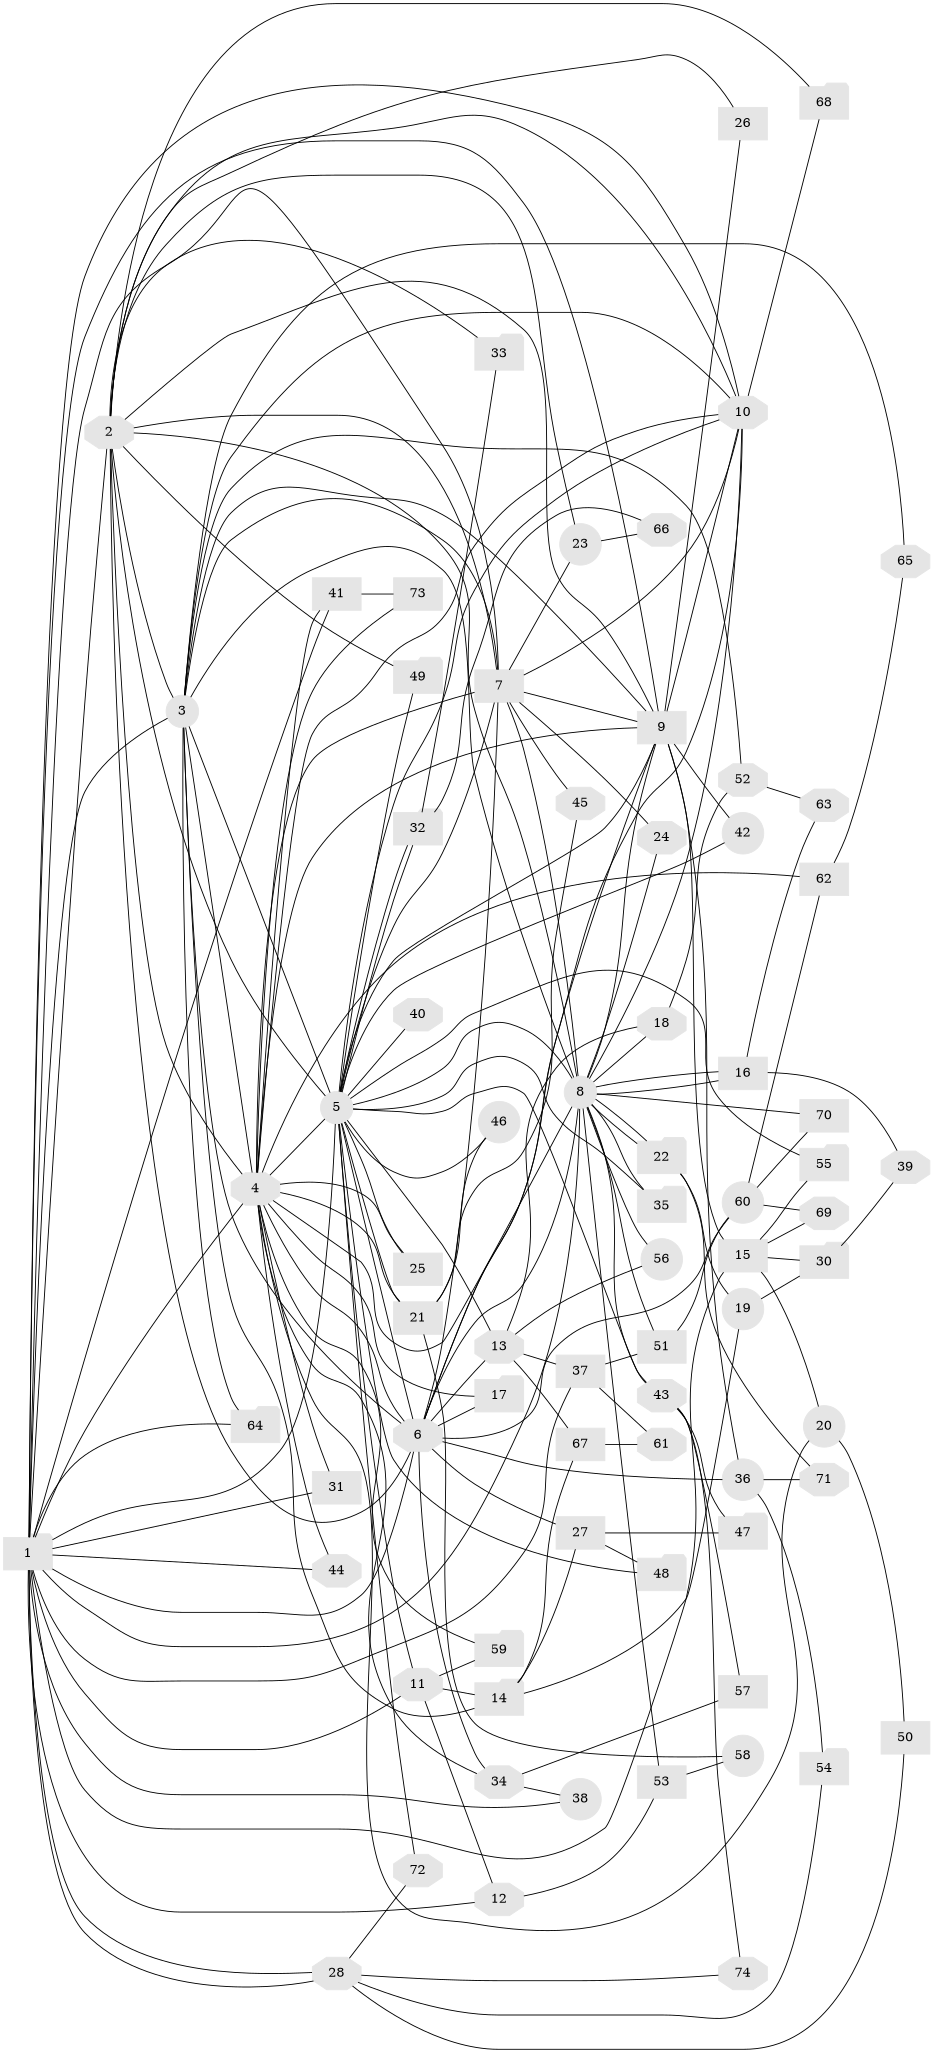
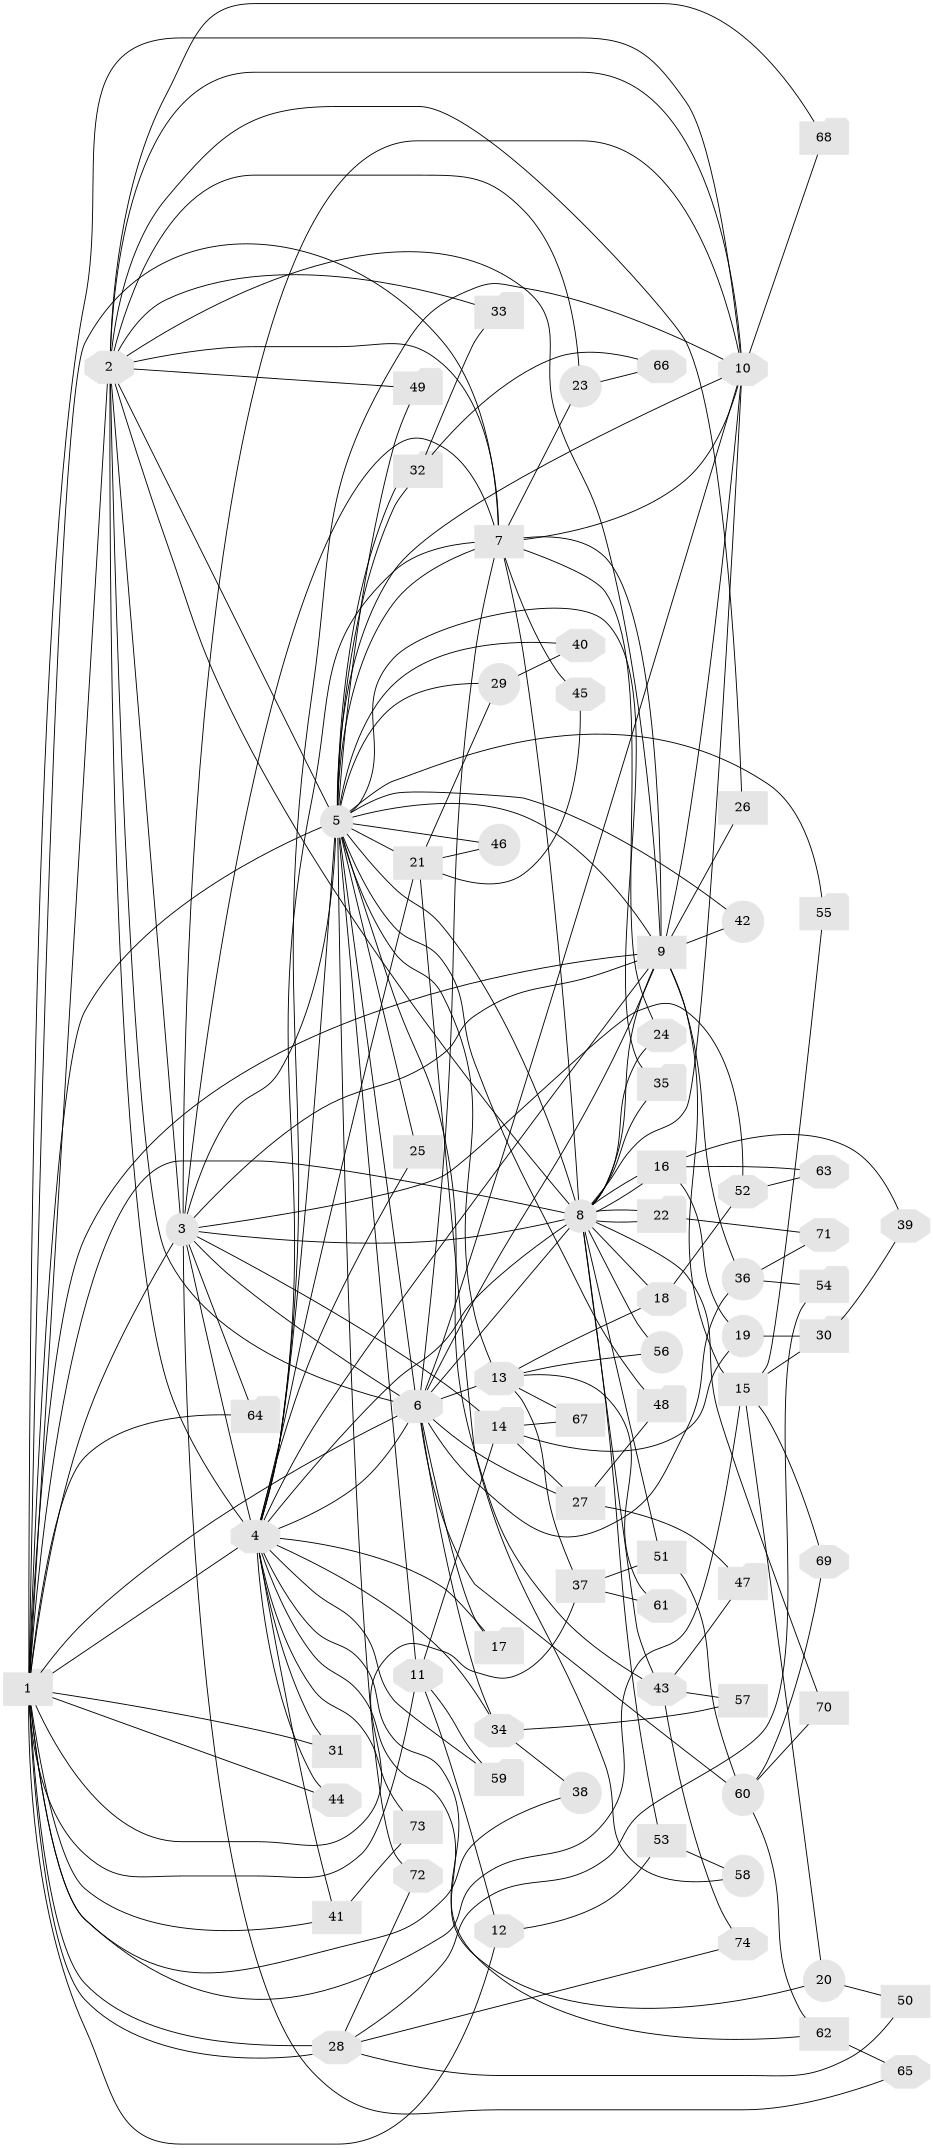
node "29": added
edge "22" -- "19": now "16" -- "19"
edge "67" -- "61": now "13" -- "61"
